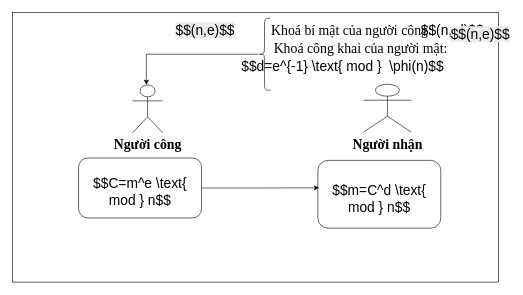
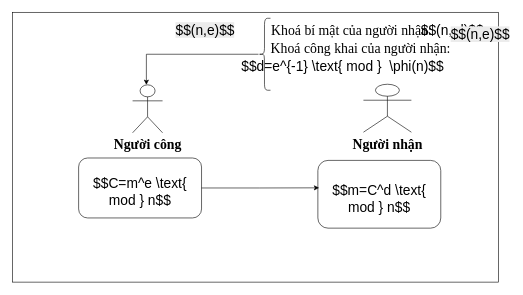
node "Khoá bí mật của người công:": label "Khoá bí mật của người công:" -> "Khoá bí mật của người nhận:"
node "Khoá công khai của người mật:": label "Khoá công khai của người mật:" -> "Khoá công khai của người nhận:"
